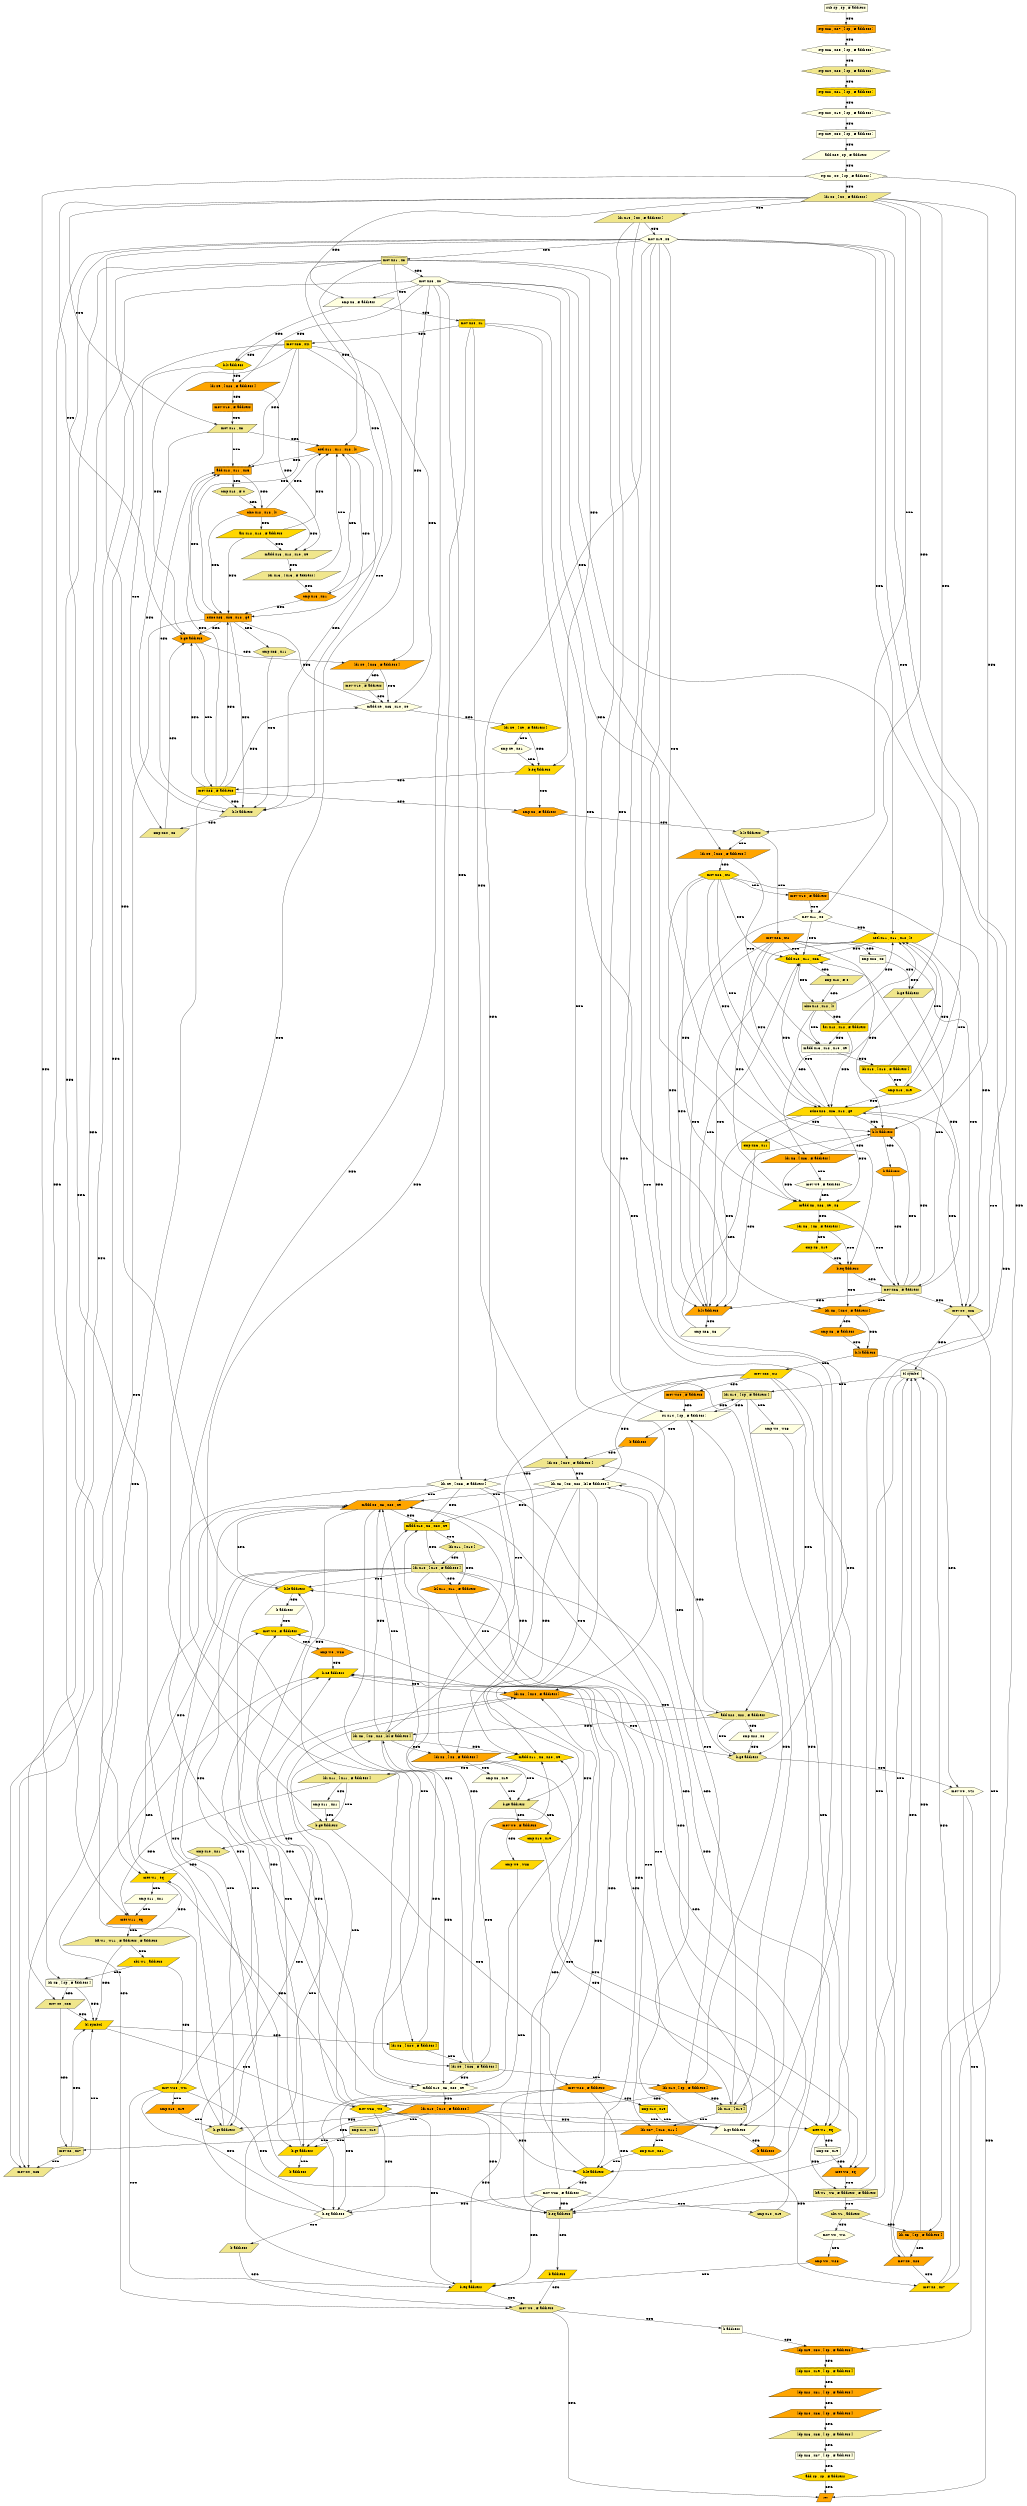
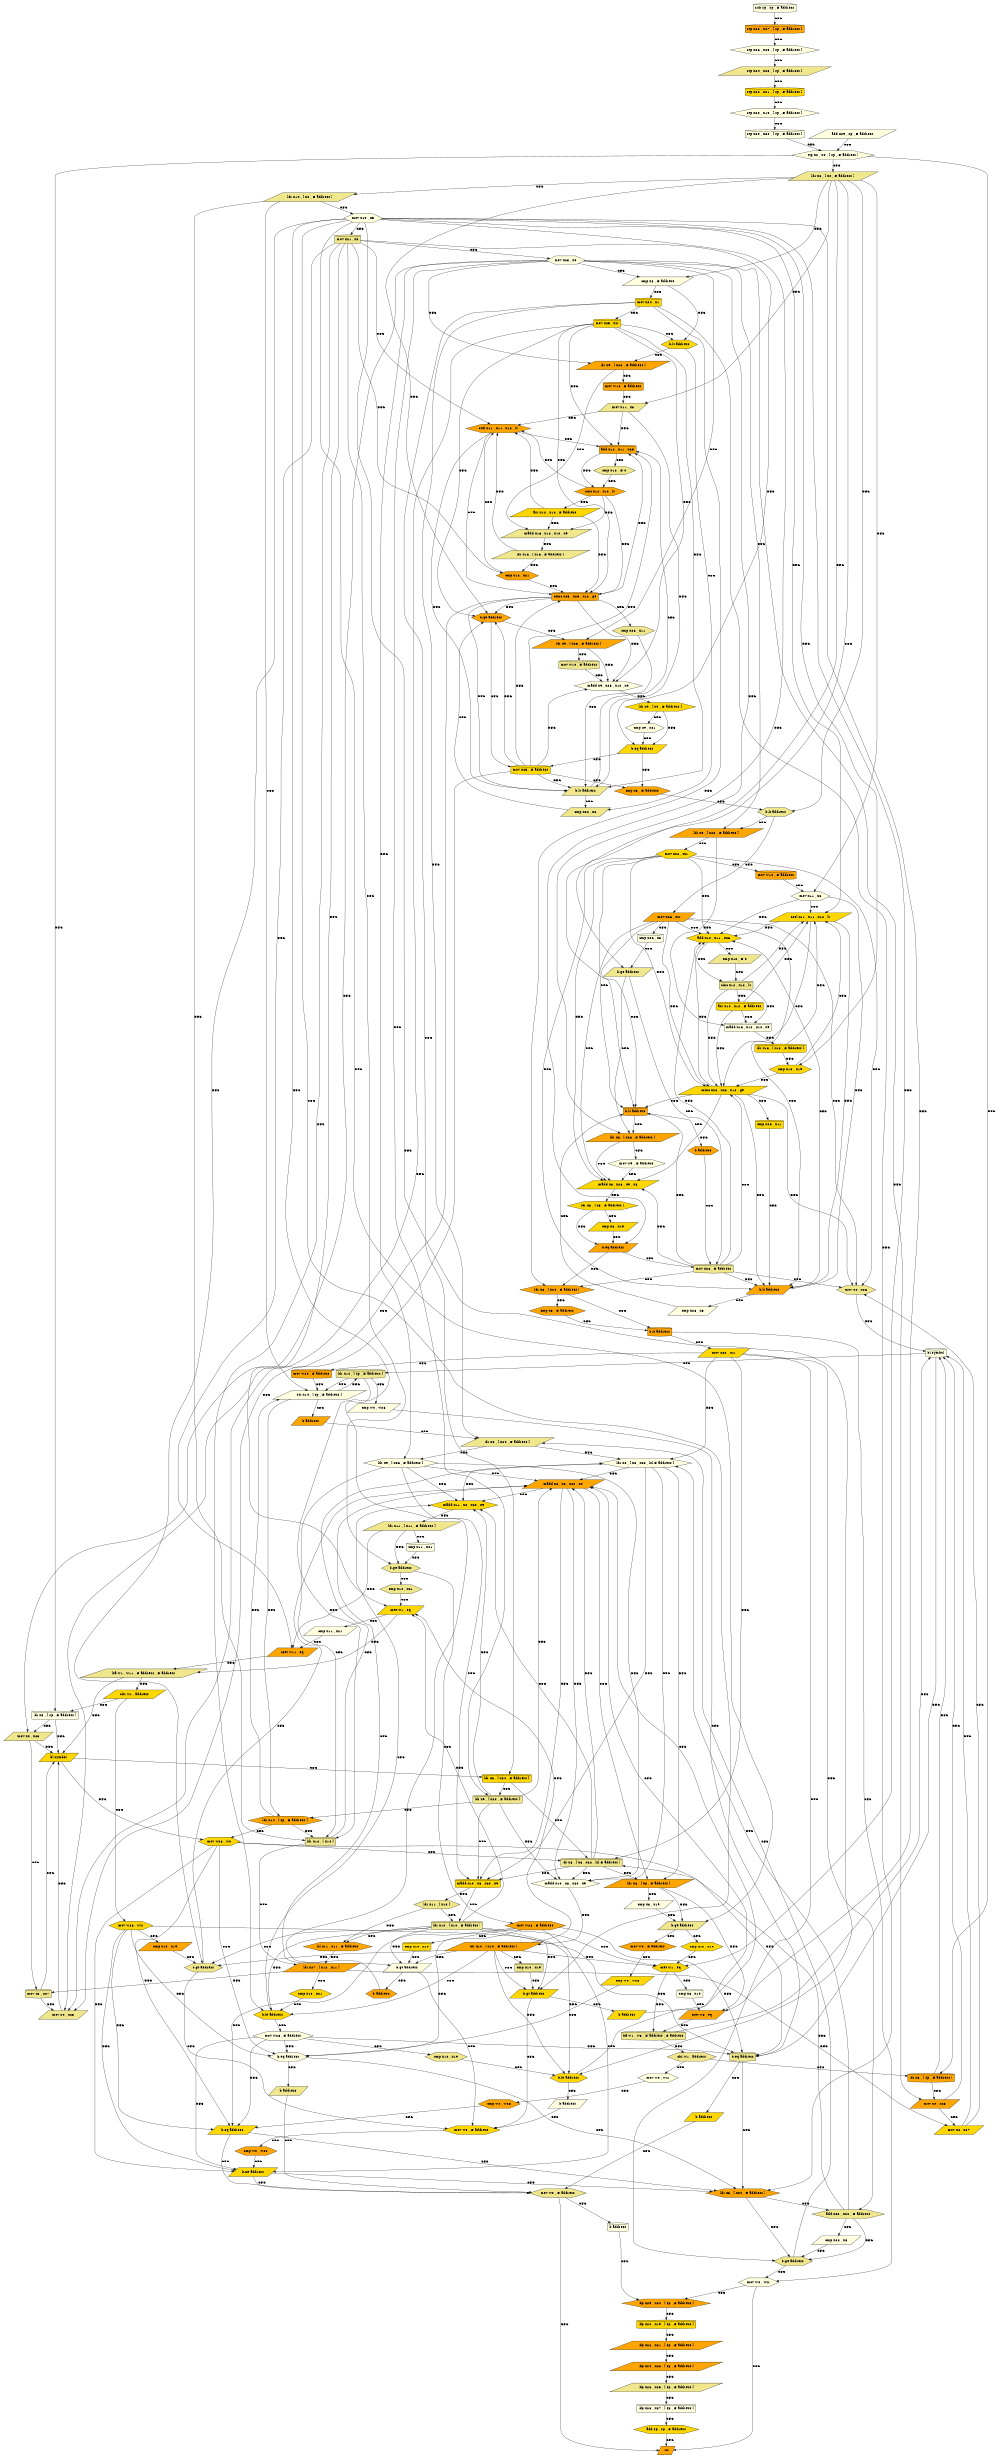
node "stp x24 , x23 , [ sp , # address ]": shape hexagon -> parallelogram
edge "stp x29 , x30 , [ sp , # address ]" -> "add x29 , sp , # address": now "stp x29 , x30 , [ sp , # address ]" -> "stp x2 , x4 , [ sp , # address ]"
edge "madd x8 , x26 , x9 , x8" -> "mov x26 , # address": reversed
edge "madd x8 , x8 , x20 , x9" -> "ldr x11 , [ x11 , # address ]": now "madd x8 , x8 , x20 , x9" -> "madd x11 , x8 , x20 , x9"
